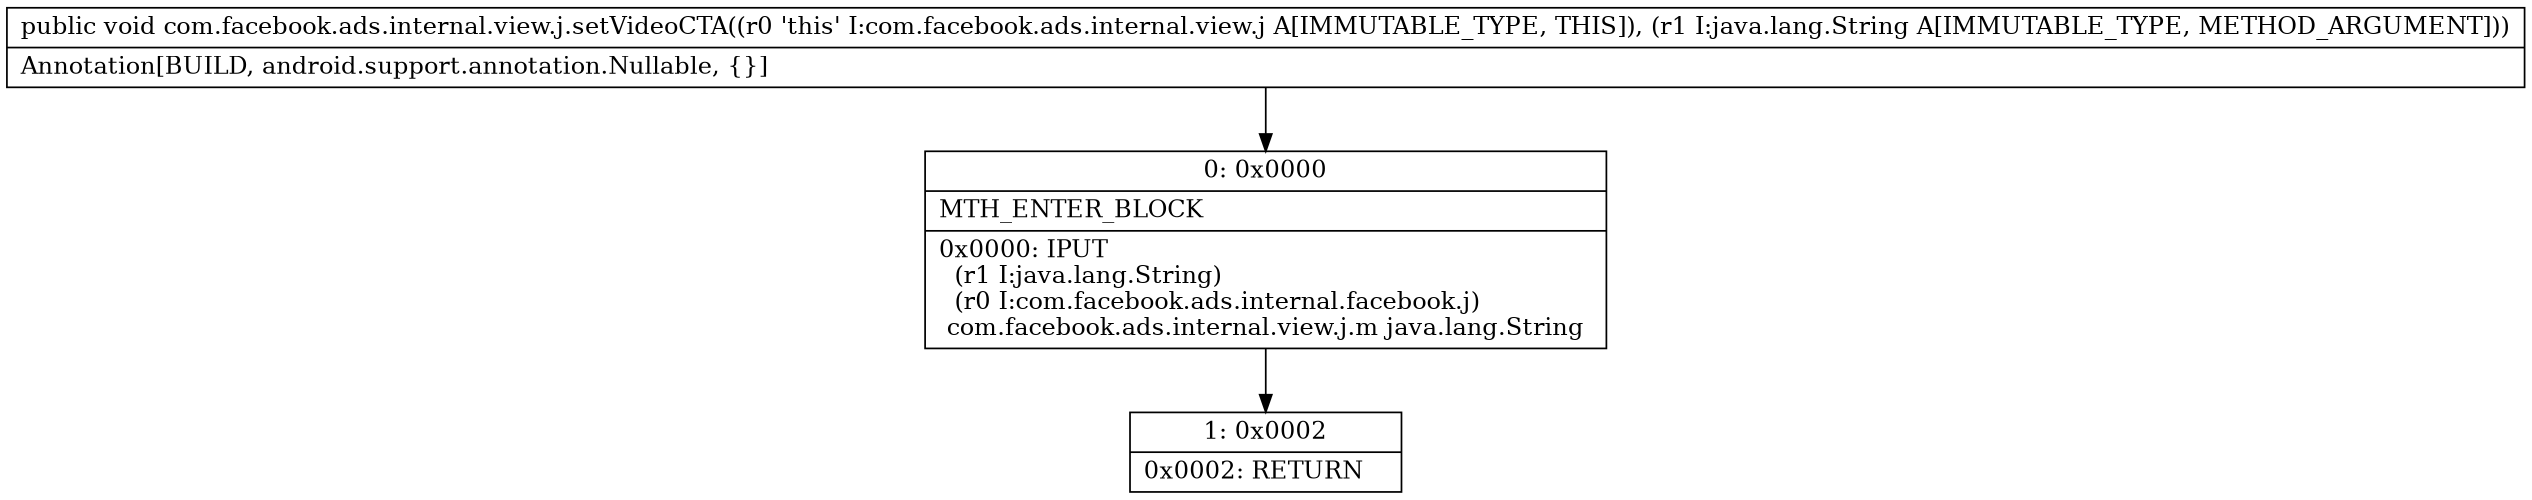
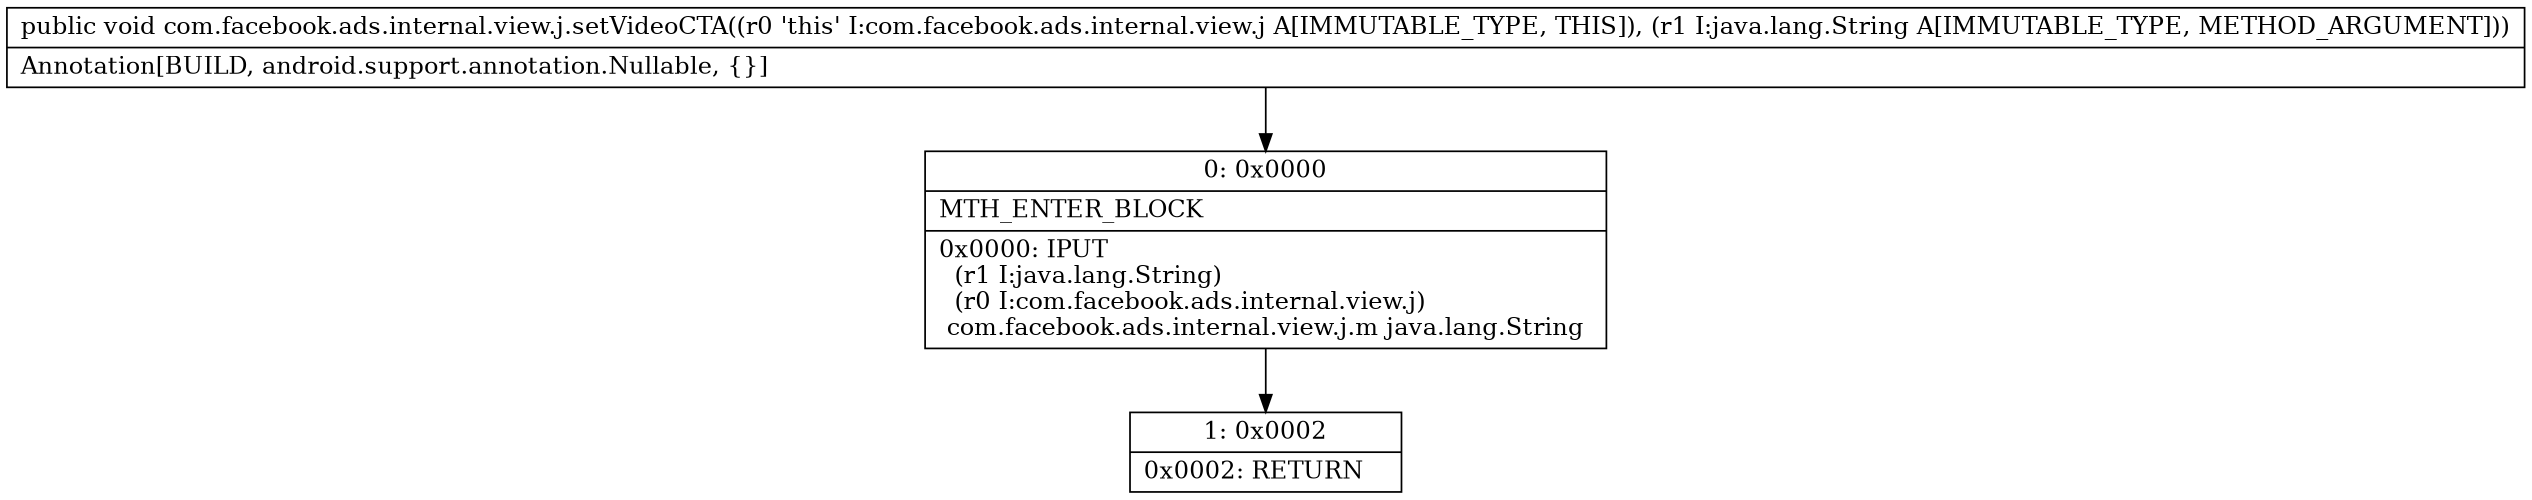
node "0: 0x0000": text "(r0 I:com.facebook.ads.internal.facebook.j)" -> "(r0 I:com.facebook.ads.internal.view.j)"
